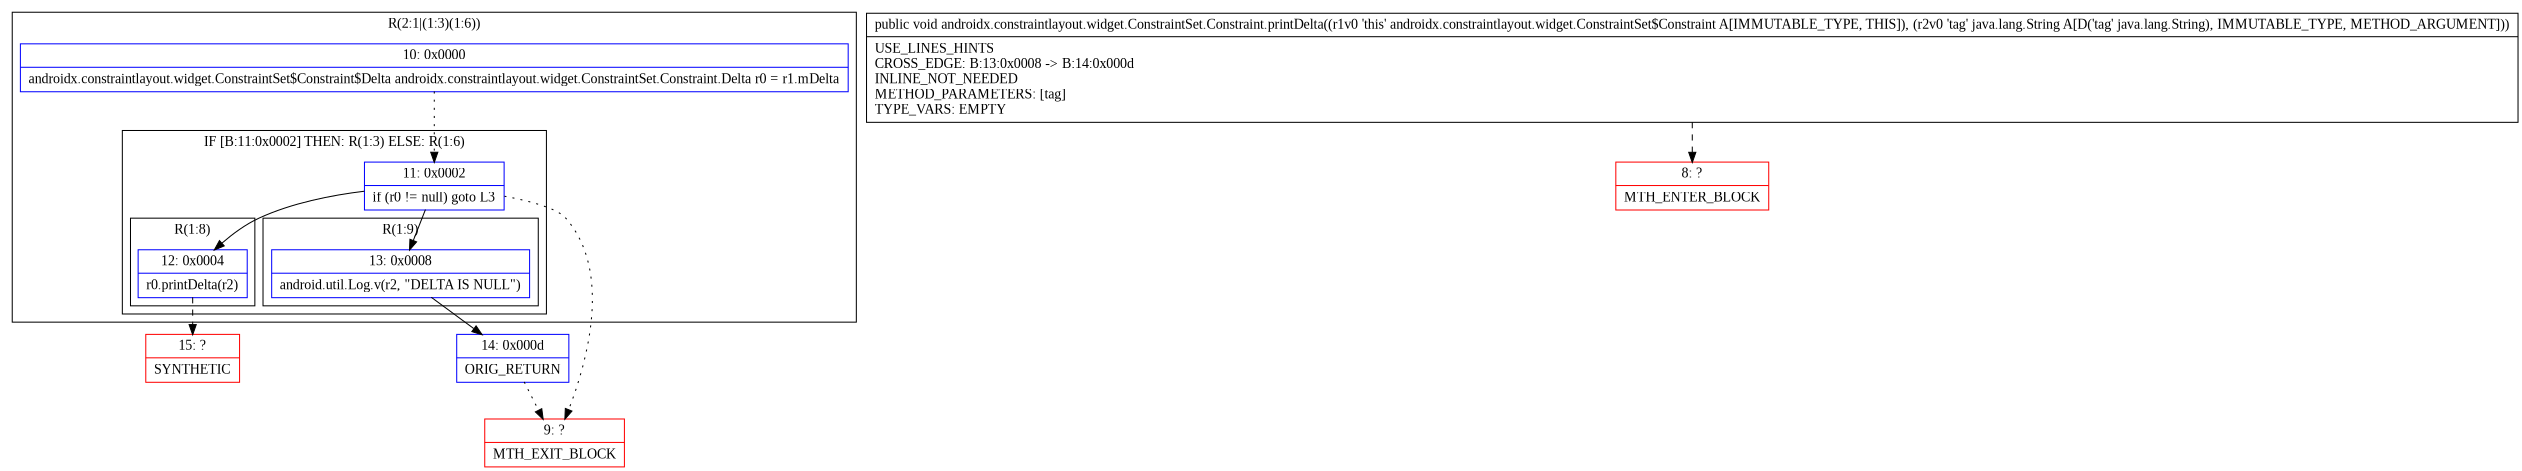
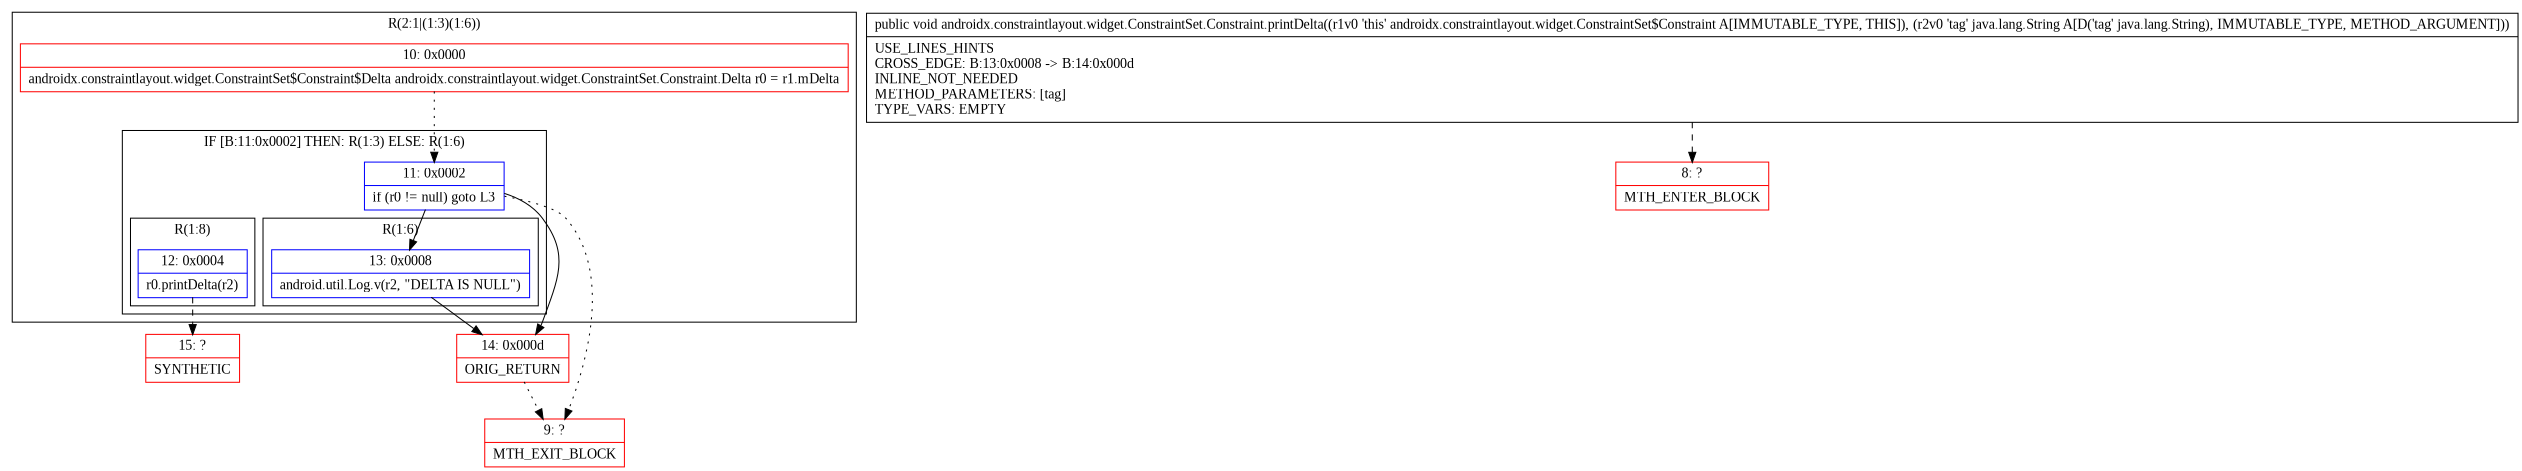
node "10: 0x0000": color blue -> red
edge "11: 0x0002" -> "12: 0x0004": now "11: 0x0002" -> "14: 0x000d"
cluster "R(1:9)": label "R(1:9)" -> "R(1:6)"
node "14: 0x000d": color blue -> red
